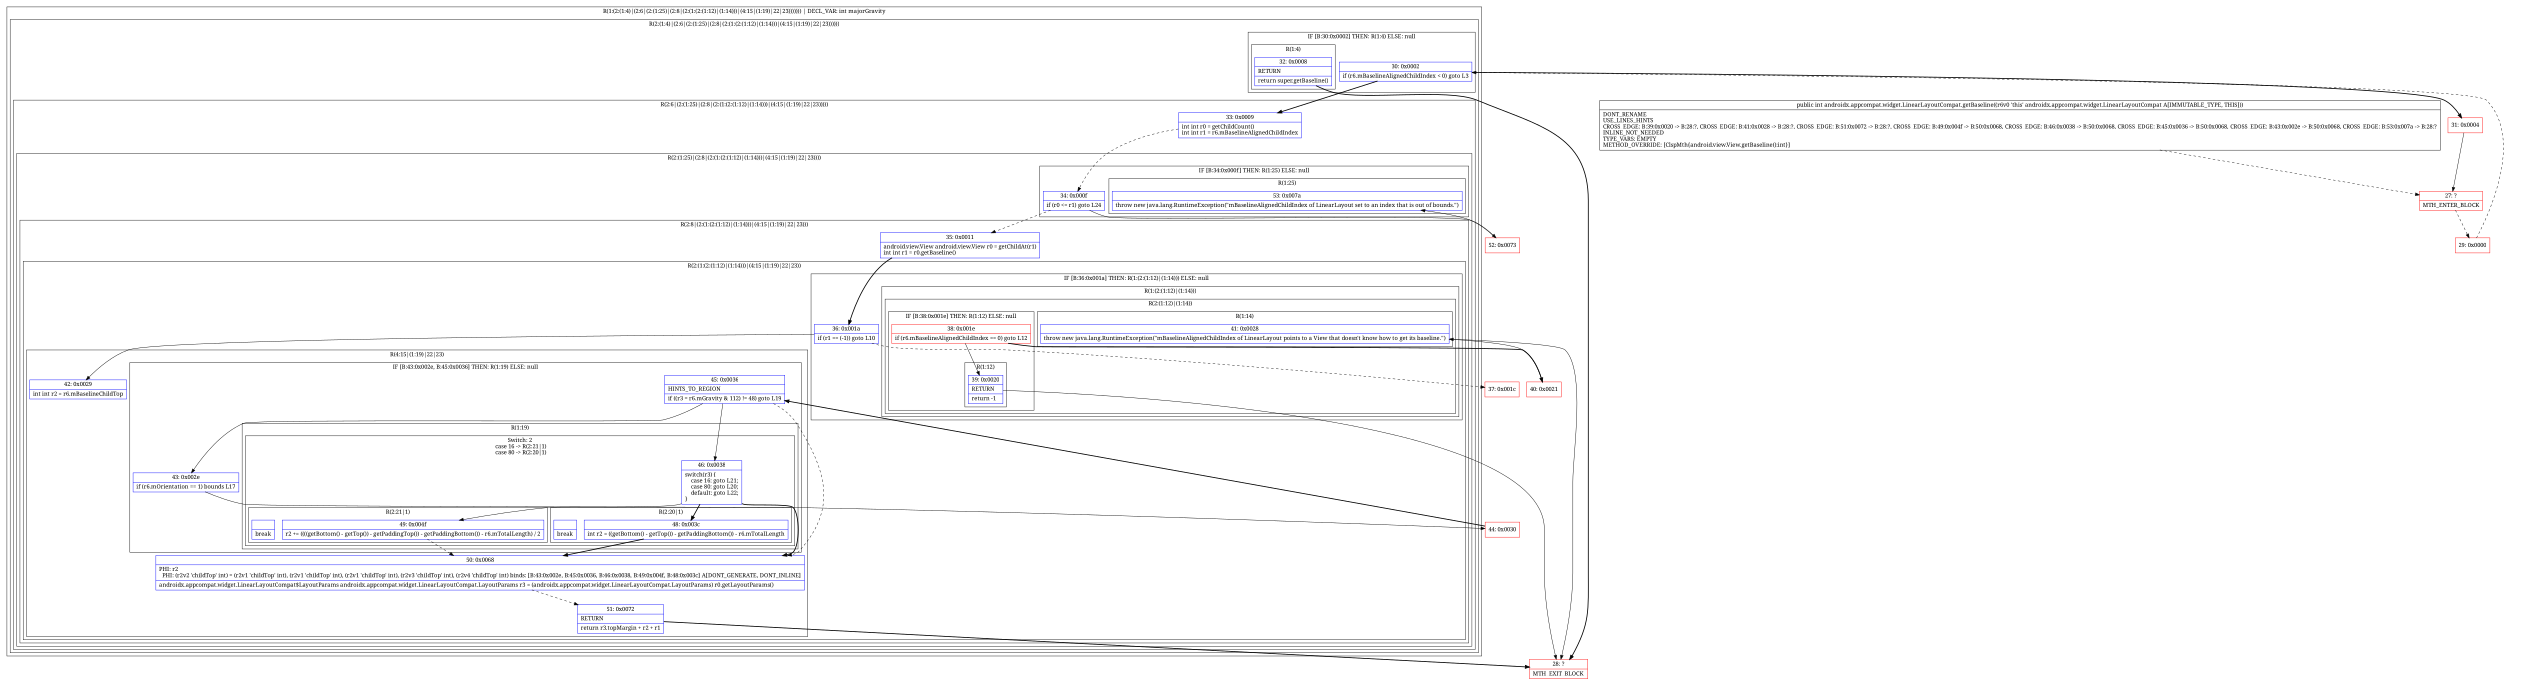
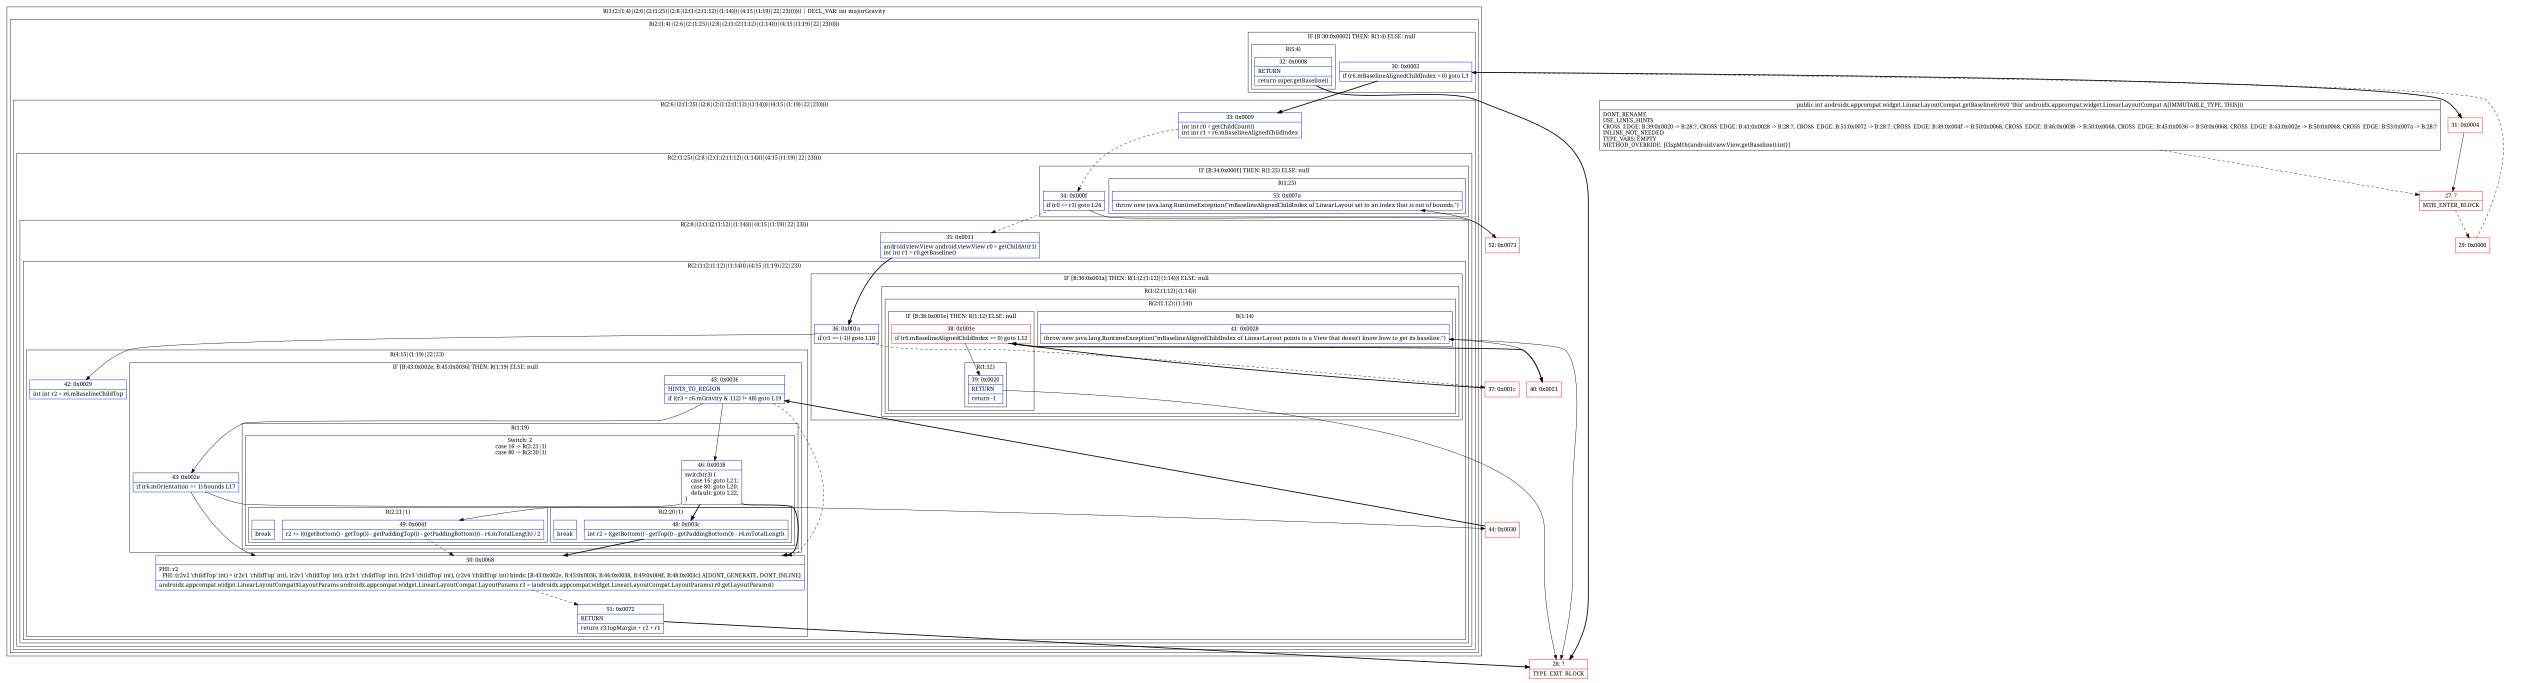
cluster "R(1:4)": label "R(1:4)" -> "R(5:4)"
edge "37: 0x001c" -> "38: 0x001e": added
edge "43: 0x002e" -> "50: 0x0068": added
node "28: ?": text "MTH_EXIT_BLOCK" -> "TYPE_EXIT_BLOCK"
